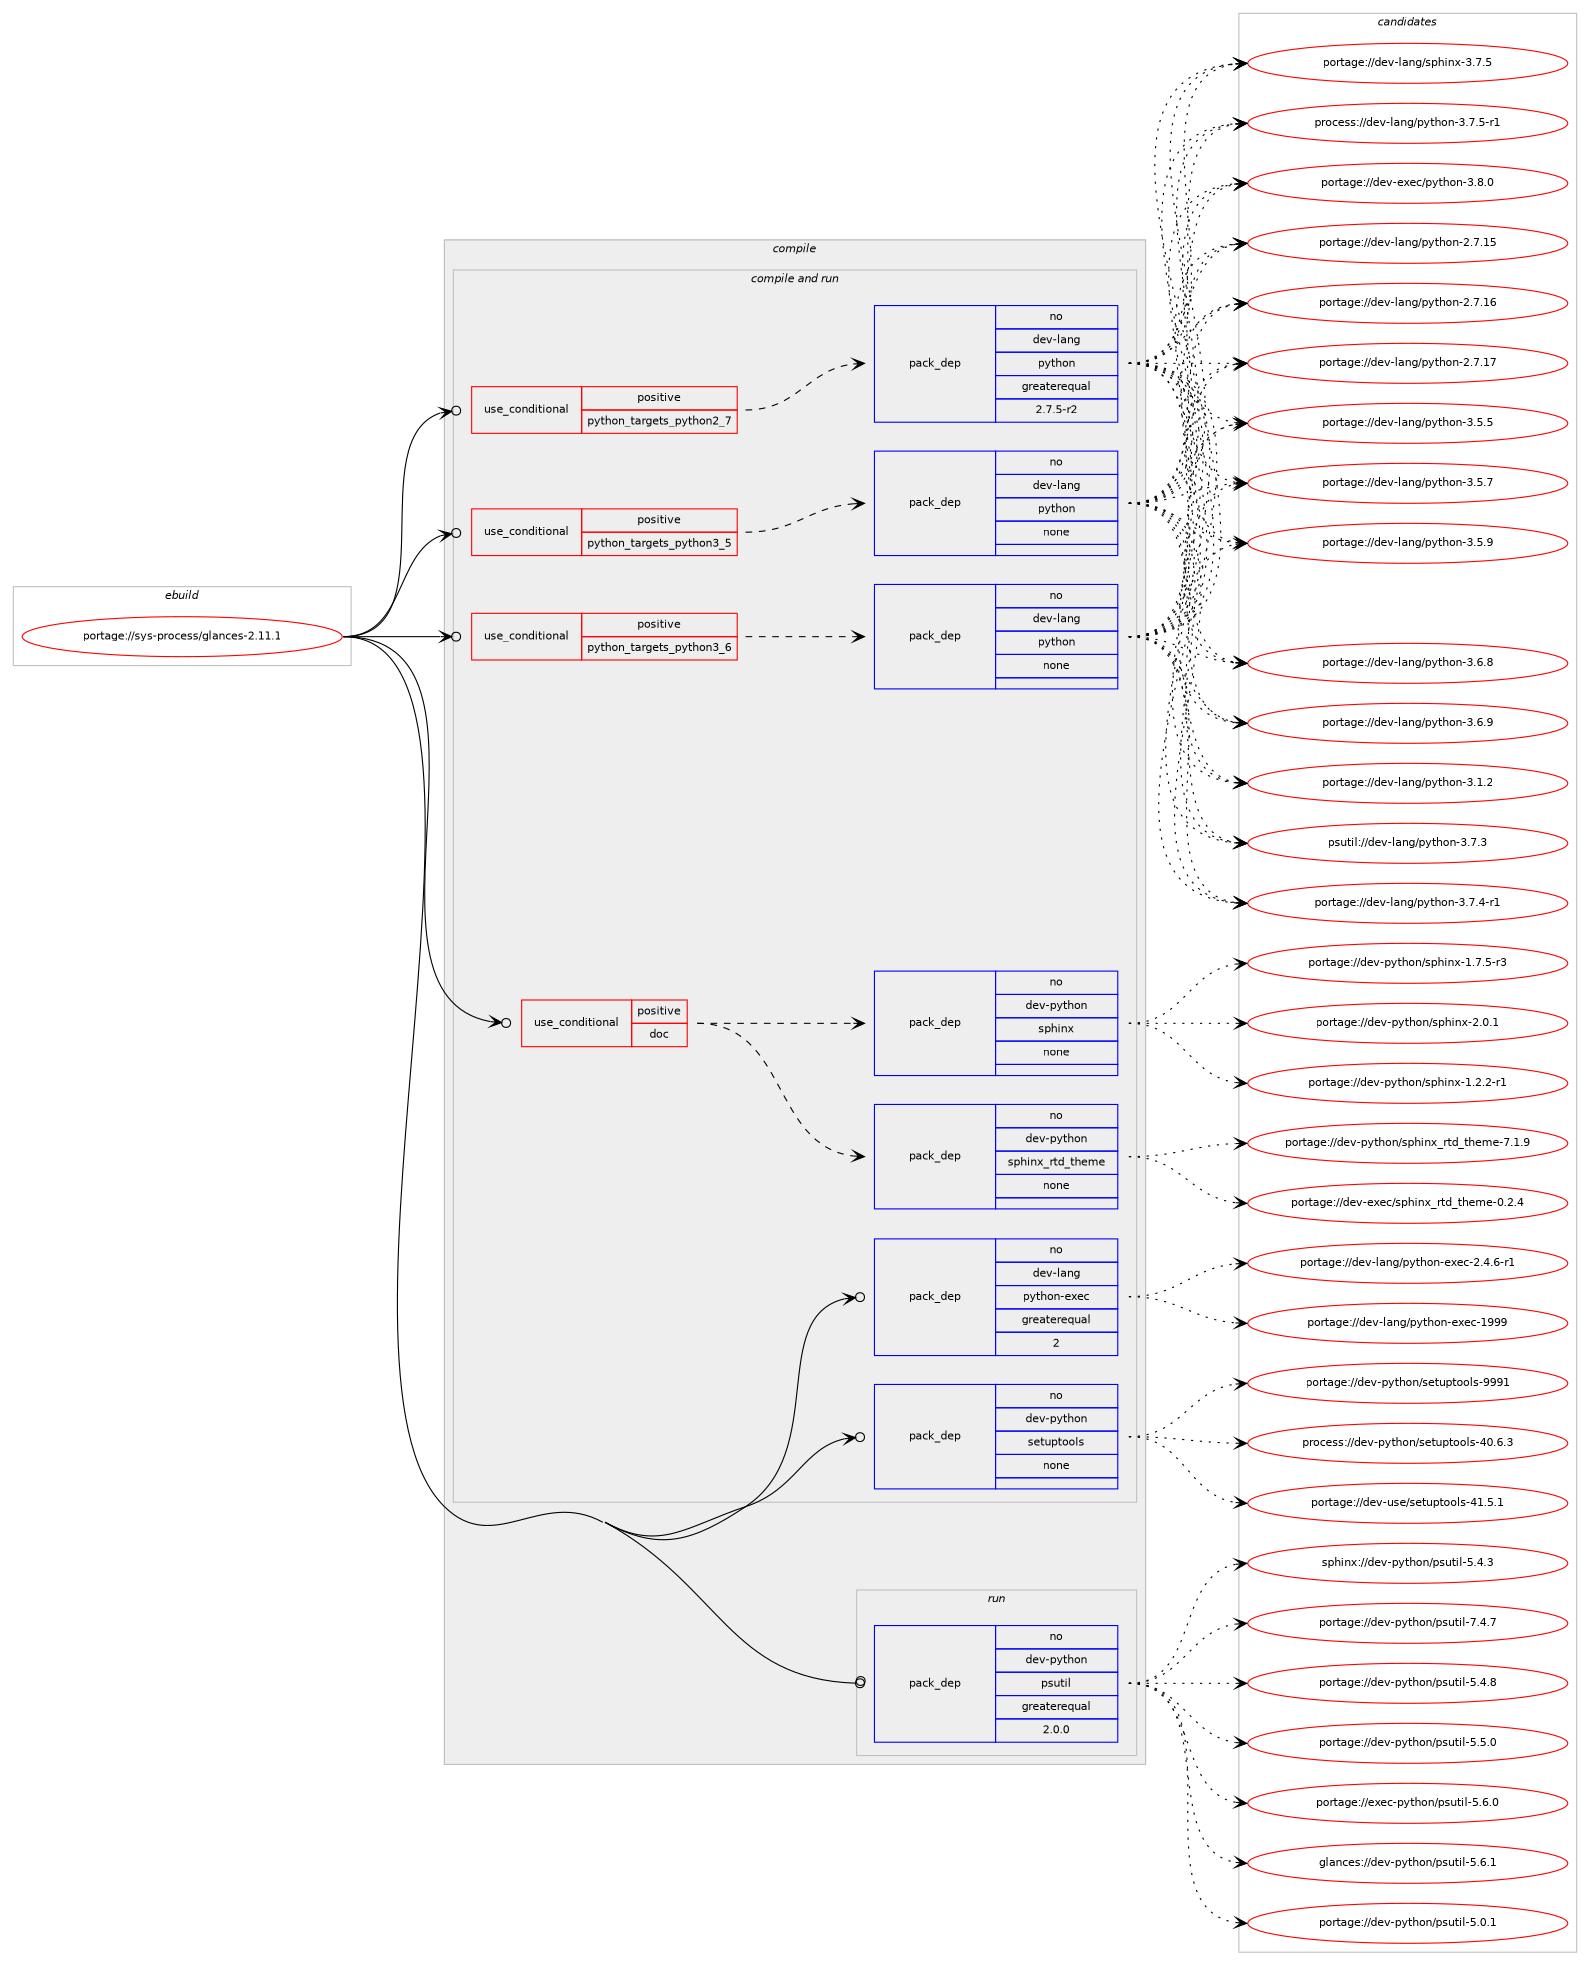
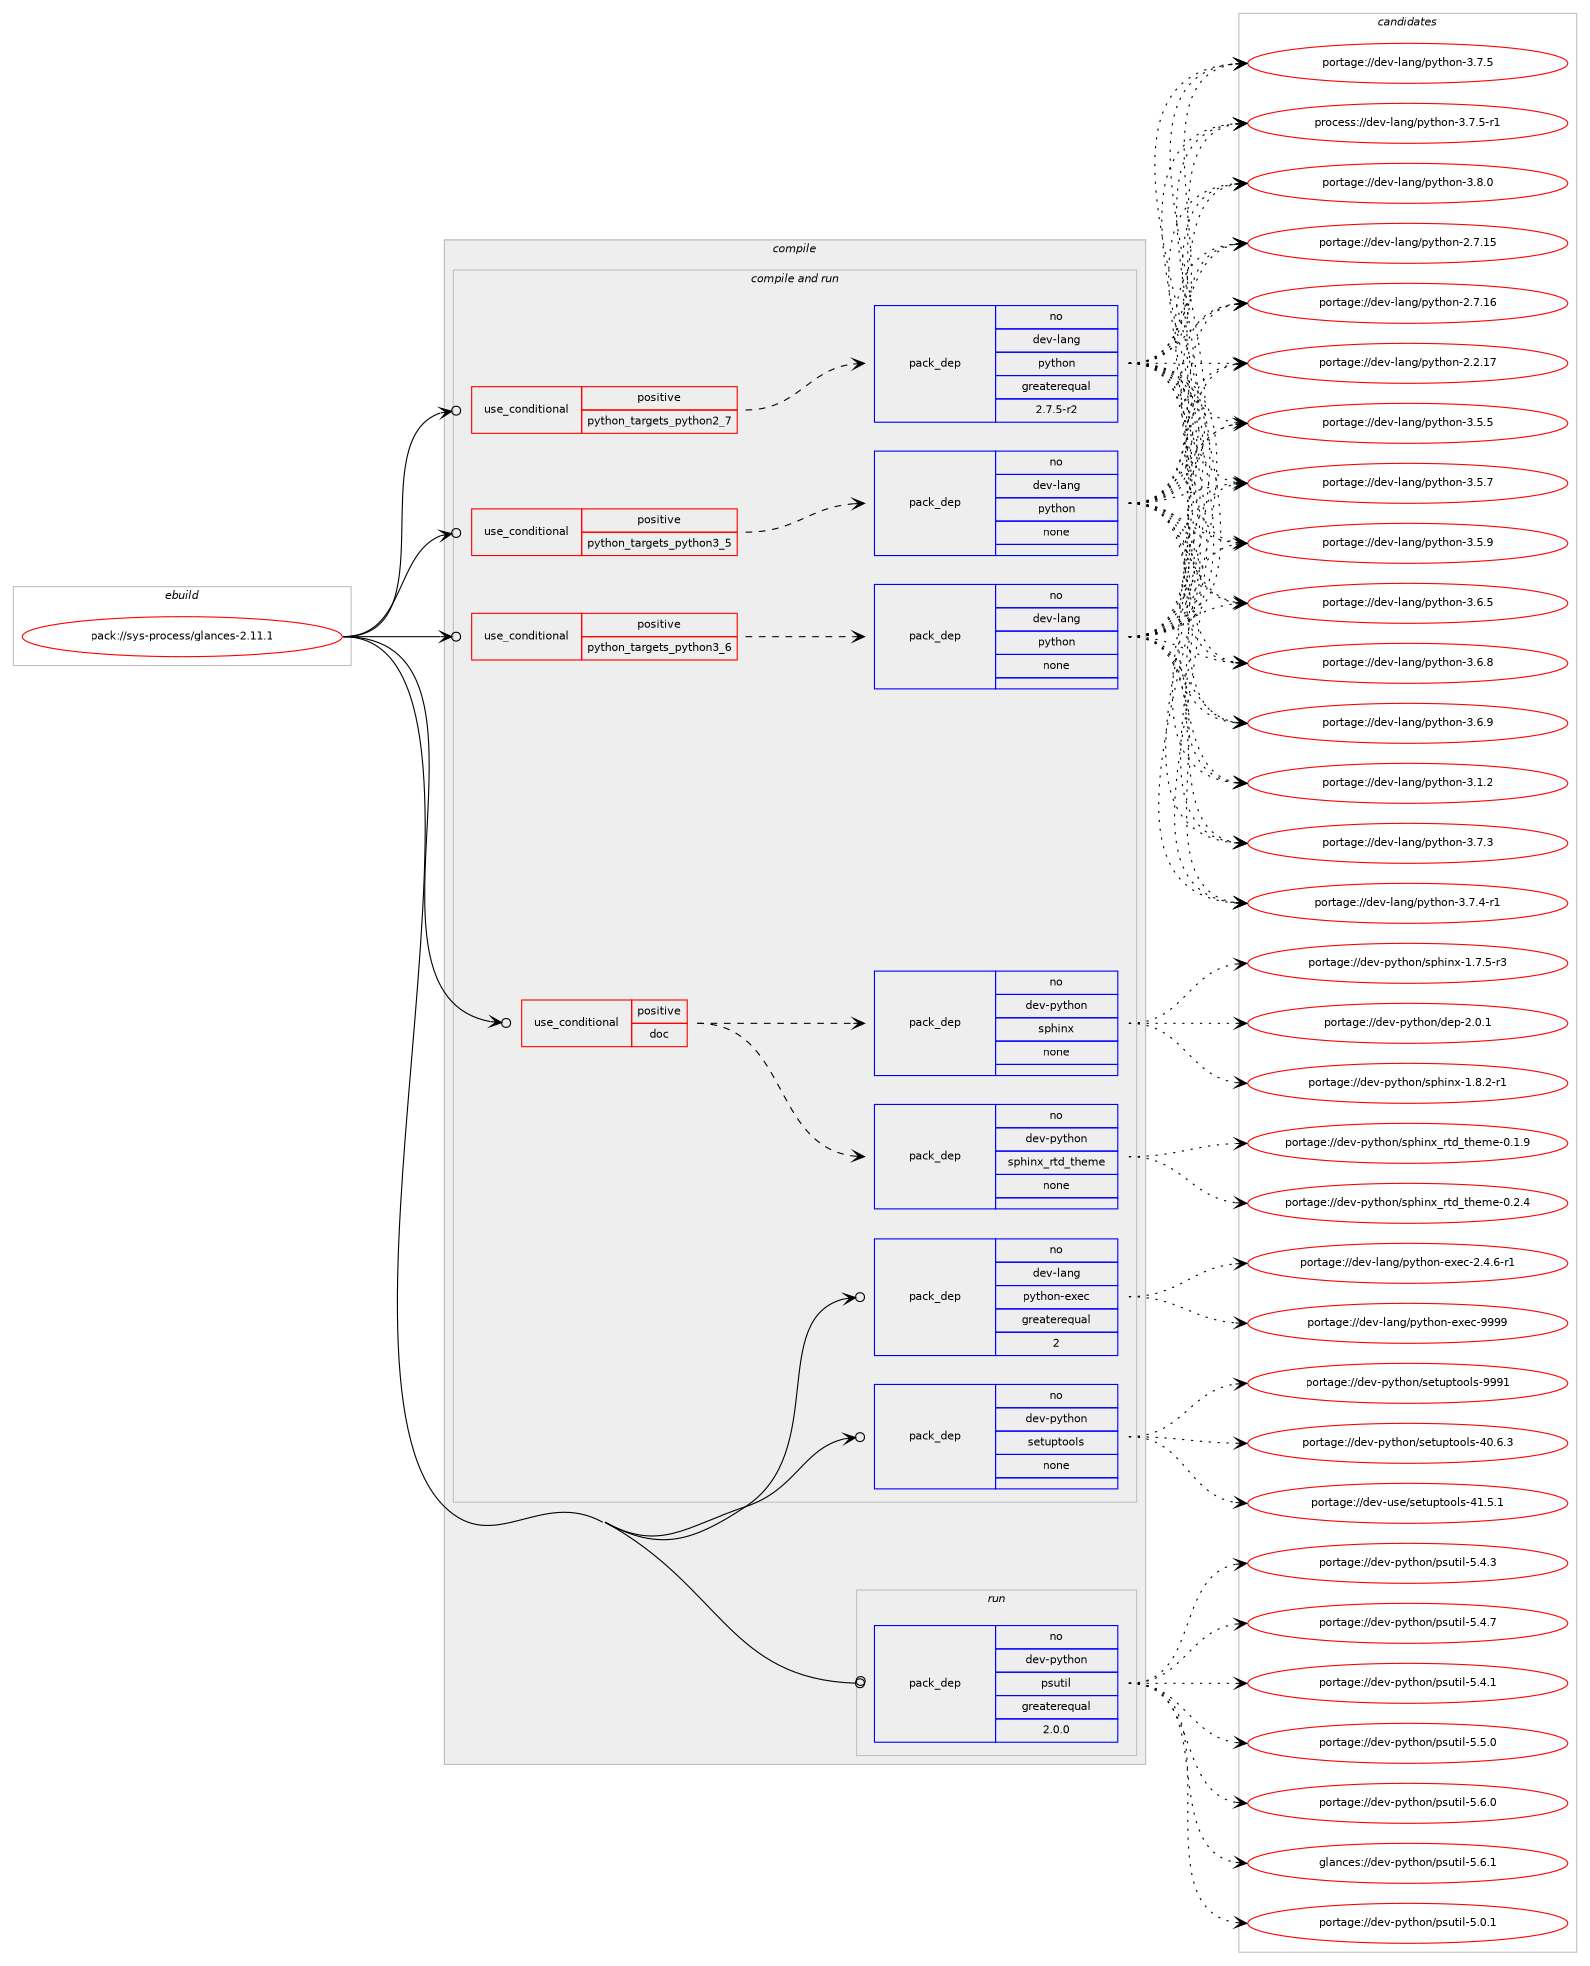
node "portage://dev-lang/sphinx-3.7.5": label "portage://dev-lang/sphinx-3.7.5" -> "portage://dev-lang/python-3.7.5"
node "portage://dev-exec/python-3.8.0": label "portage://dev-exec/python-3.8.0" -> "portage://dev-lang/python-3.8.0"
node "portage://dev-lang/python-2.7.17": label "portage://dev-lang/python-2.7.17" -> "portage://dev-lang/python-2.2.17"
node "portage://dev-lang/python-3.6.5": added
node "portage://sys-process/glances-2.11.1": label "portage://sys-process/glances-2.11.1" -> "pack://sys-process/glances-2.11.1"
node "psutil://dev-lang/python-3.7.3": label "psutil://dev-lang/python-3.7.3" -> "portage://dev-lang/python-3.7.3"
node "portage://dev-python/sphinx-2.0.1": label "portage://dev-python/sphinx-2.0.1" -> "portage://dev-python/dep-2.0.1"
node "portage://dev-python/sphinx-1.2.2-r1": label "portage://dev-python/sphinx-1.2.2-r1" -> "portage://dev-python/sphinx-1.8.2-r1"
node "portage://dev-python/sphinx_rtd_theme-7.1.9": label "portage://dev-python/sphinx_rtd_theme-7.1.9" -> "portage://dev-python/sphinx_rtd_theme-0.1.9"
node "portage://dev-exec/sphinx_rtd_theme-0.2.4": label "portage://dev-exec/sphinx_rtd_theme-0.2.4" -> "portage://dev-python/sphinx_rtd_theme-0.2.4"
node "portage://dev-lang/python-exec-1999": label "portage://dev-lang/python-exec-1999" -> "portage://dev-lang/python-exec-9999"
node "process://dev-python/setuptools-40.6.3": label "process://dev-python/setuptools-40.6.3" -> "portage://dev-python/setuptools-40.6.3"
node "sphinx://dev-python/psutil-5.4.3": label "sphinx://dev-python/psutil-5.4.3" -> "portage://dev-python/psutil-5.4.3"
node "portage://dev-python/psutil-7.4.7": label "portage://dev-python/psutil-7.4.7" -> "portage://dev-python/psutil-5.4.7"
node "portage://dev-python/psutil-5.4.8": label "portage://dev-python/psutil-5.4.8" -> "portage://dev-python/psutil-5.4.1"
node "portage://exec-python/psutil-5.6.0": label "portage://exec-python/psutil-5.6.0" -> "portage://dev-python/psutil-5.6.0"
